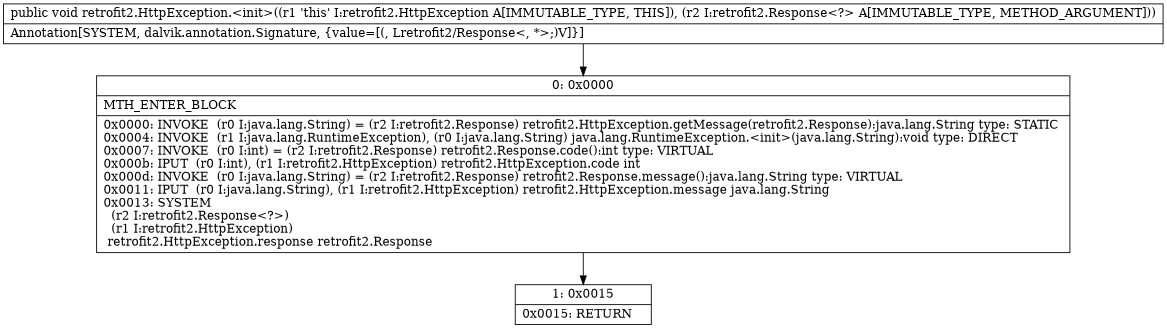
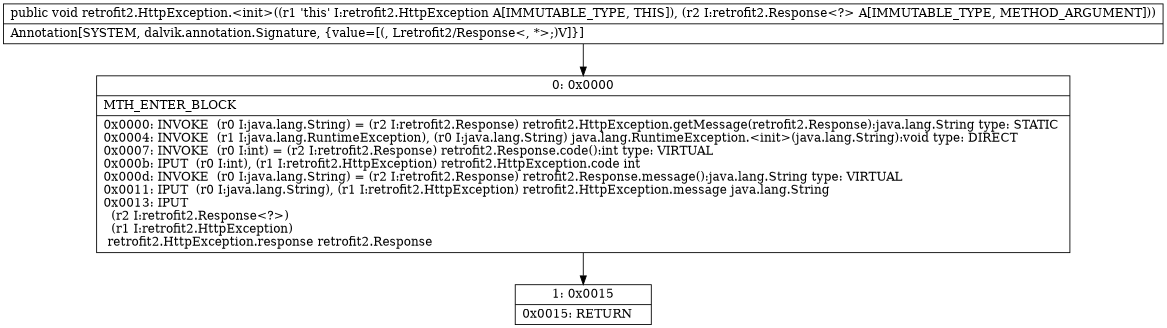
node "0: 0x0000": text "0x0013: SYSTEM" -> "0x0013: IPUT"
